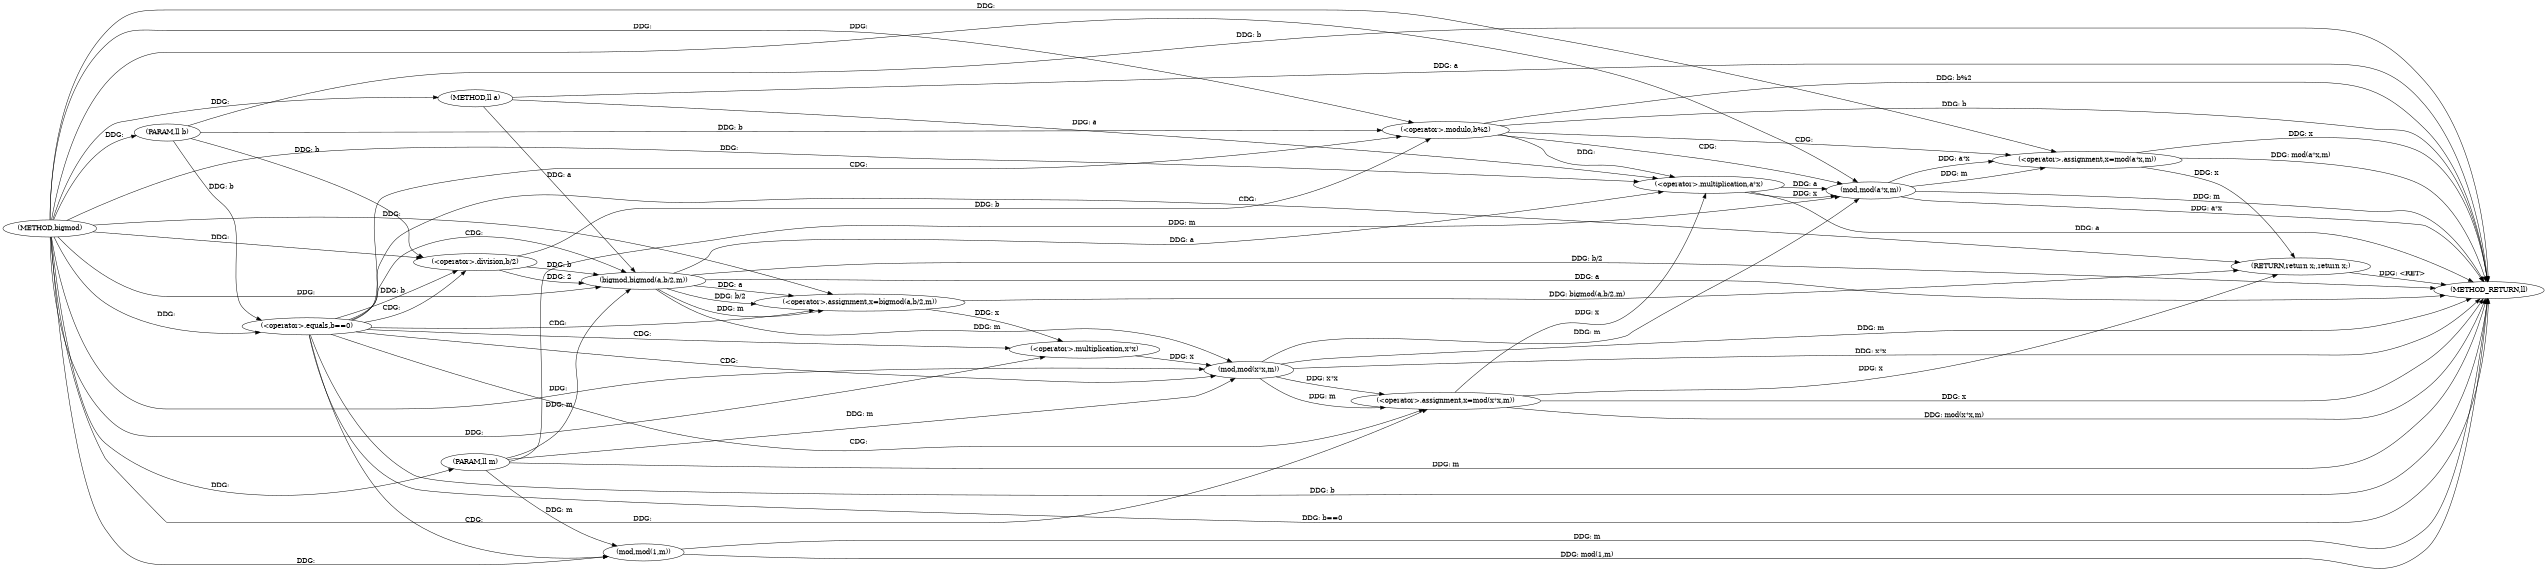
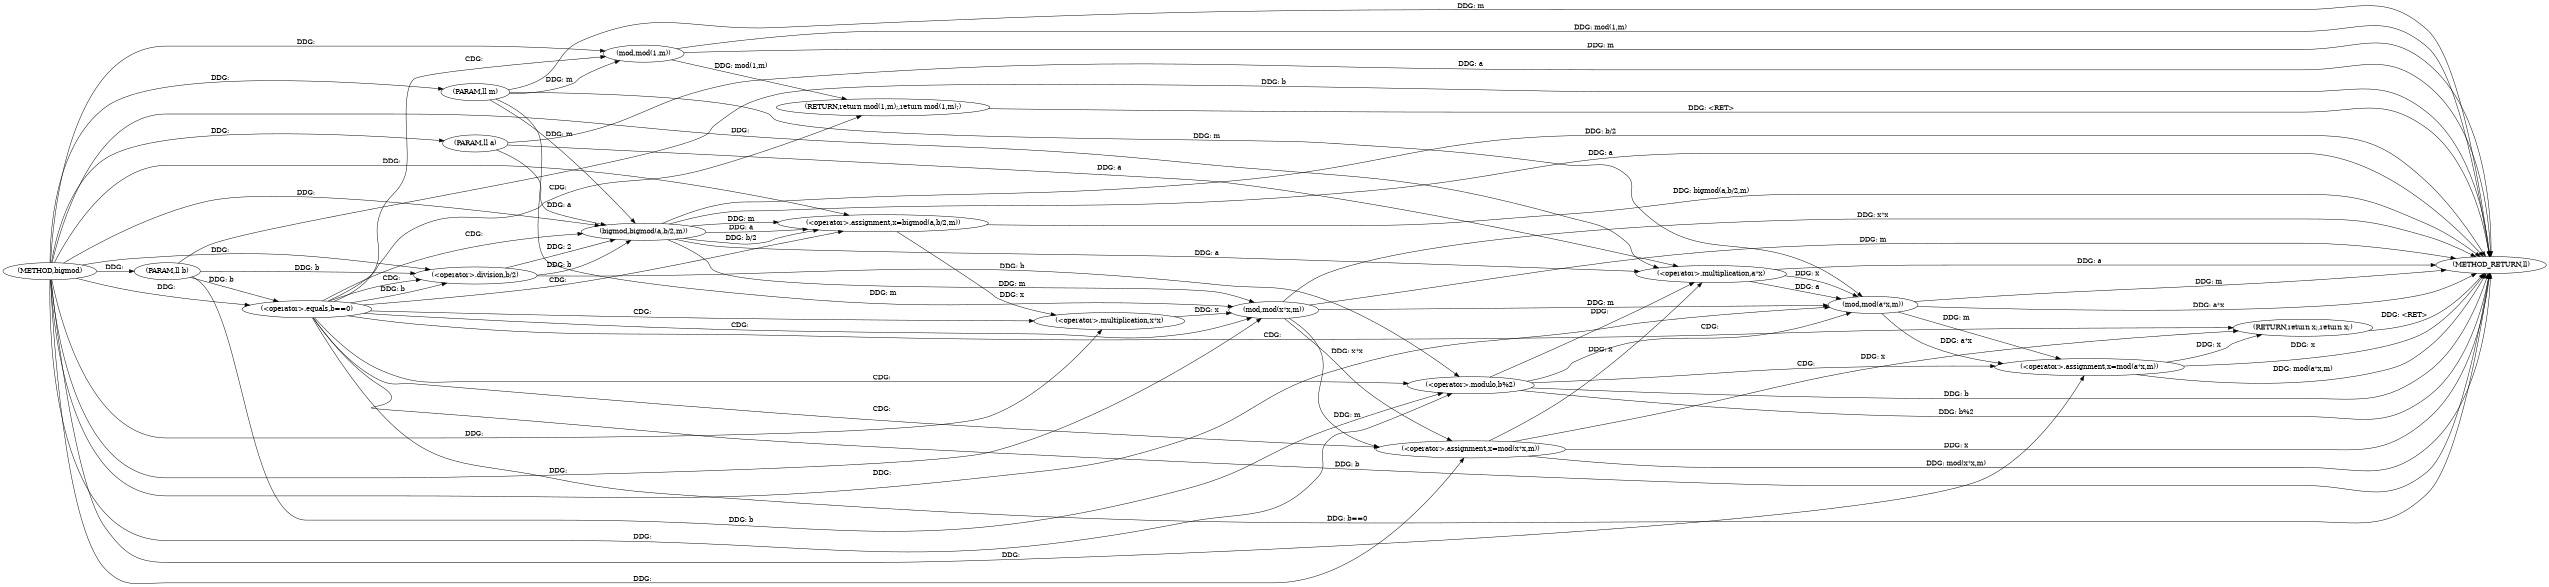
node "(METHOD,ll a)": label "(METHOD,ll a)" -> "(PARAM,ll a)"
node "(RETURN,return mod(1,m);,return mod(1,m);)": added
edge "(<operator>.assignment,x=bigmod(a,b/2,m))" -> "(RETURN,return x;,return x;)": now "(<operator>.assignment,x=bigmod(a,b/2,m))" -> "(METHOD_RETURN,ll)"
